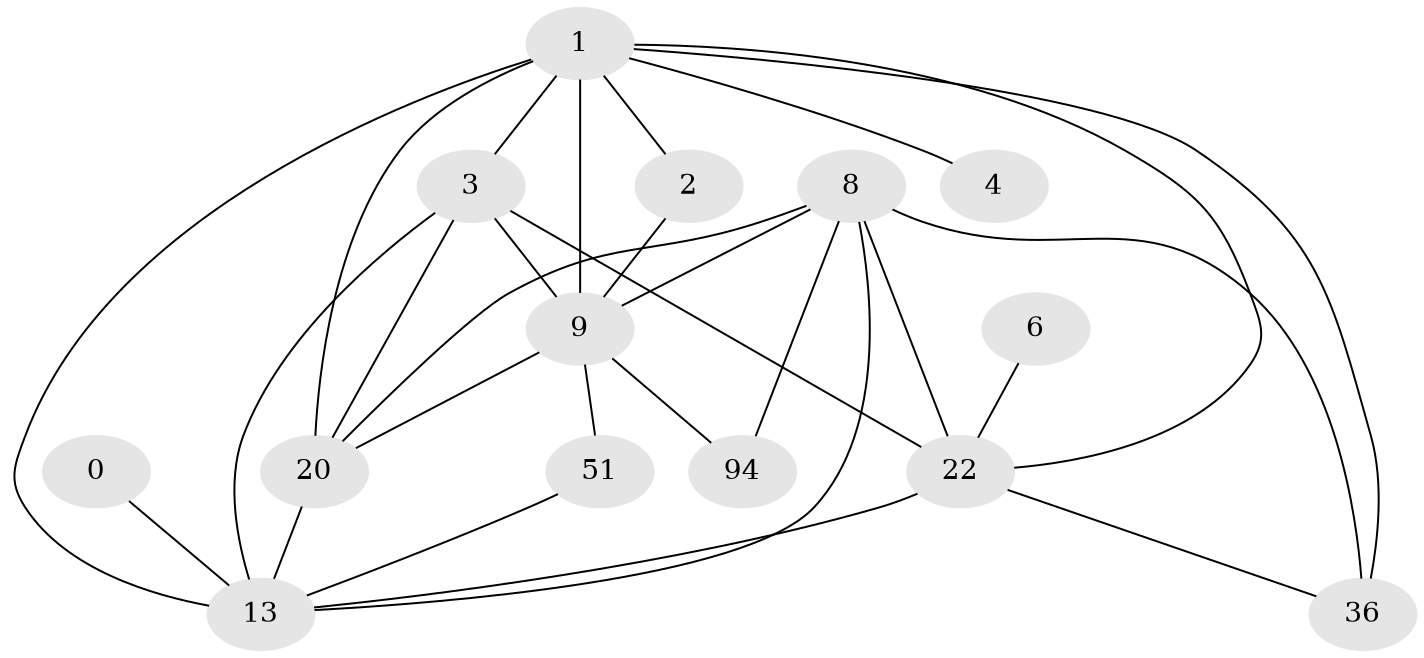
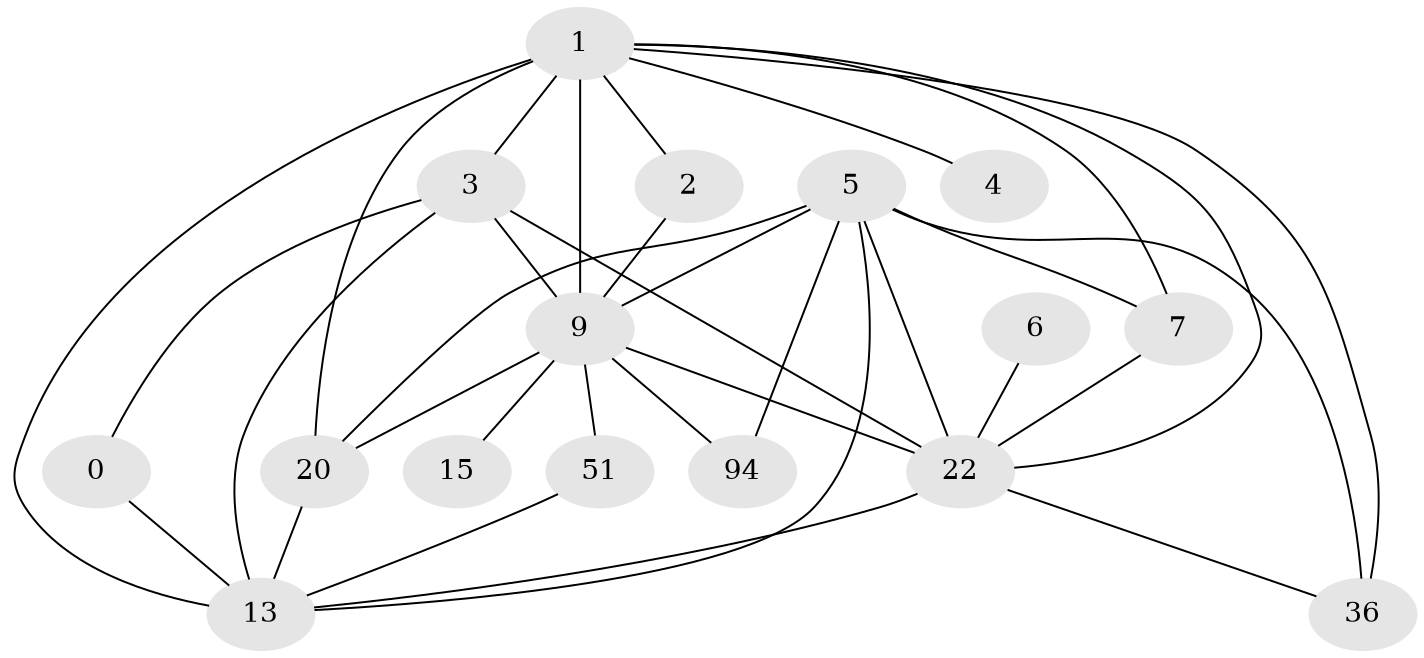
node "8": label "8" -> "5"
edge "3" -- "20": now "3" -- "0"
node "7": added
edge "9" -- "22": added
node "15": added
